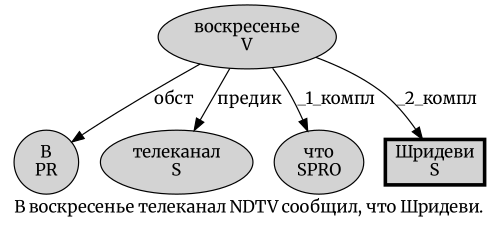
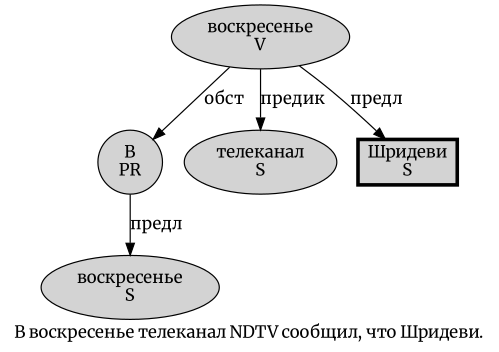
edge "воскресенье V" -> "Шридеви S": label "_2_компл" -> "предл"
node "что SPRO": removed
node "воскресенье S": added
